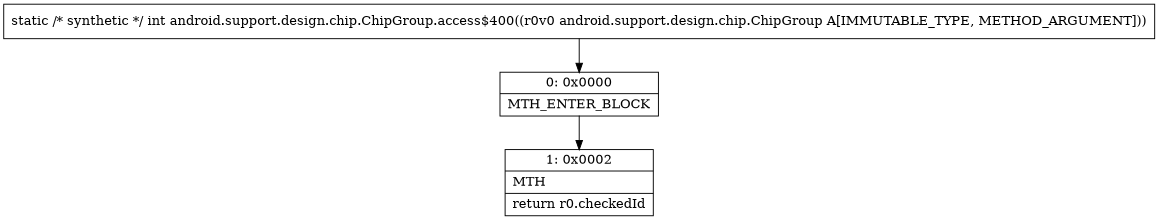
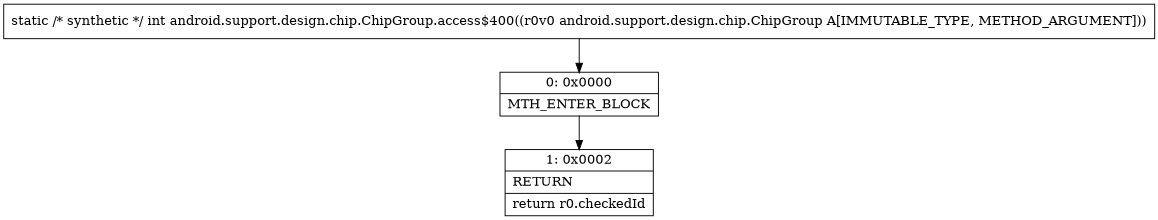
node "1: 0x0002": text "MTH" -> "RETURN"
